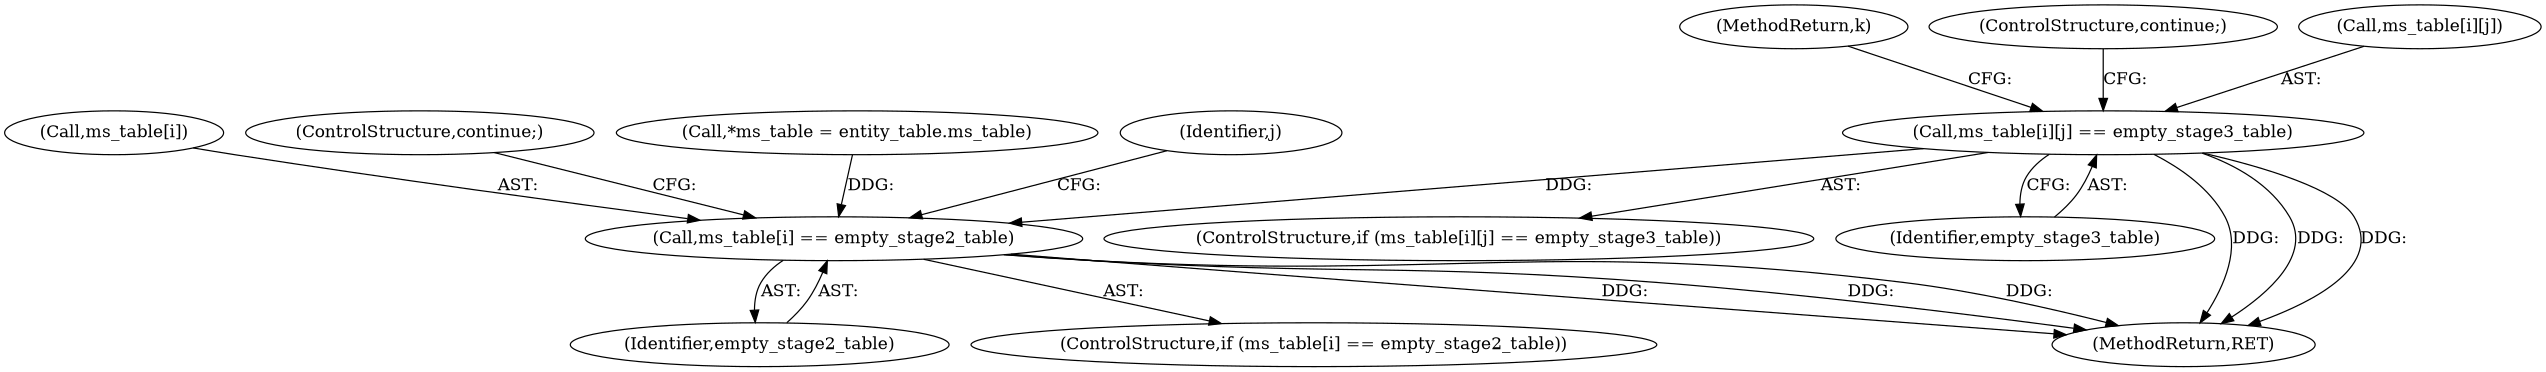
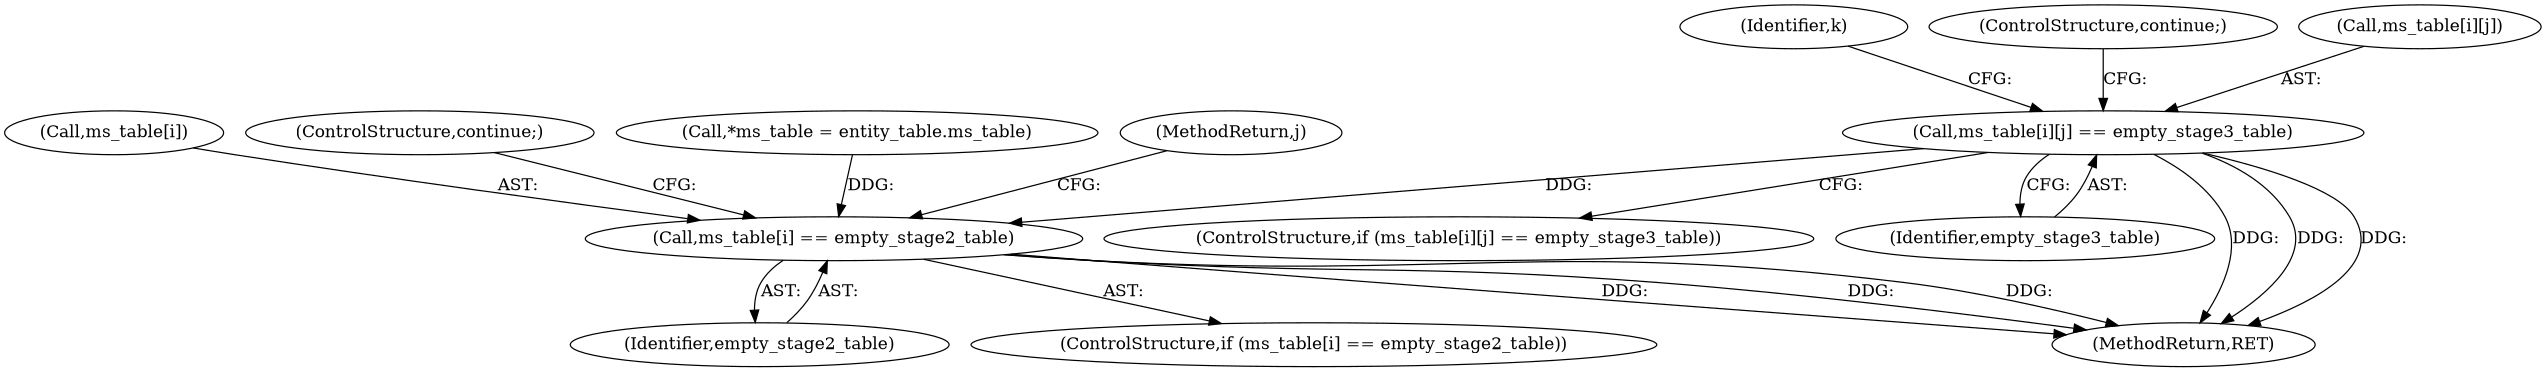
node "(MethodReturn,k)": label "(MethodReturn,k)" -> "(Identifier,k)"
node "(Identifier,j)": label "(Identifier,j)" -> "(MethodReturn,j)"
edge "(Call,ms_table[i][j] == empty_stage3_table)" -> "(ControlStructure,if (ms_table[i][j] == empty_stage3_table))": label "AST: " -> "CFG: "
